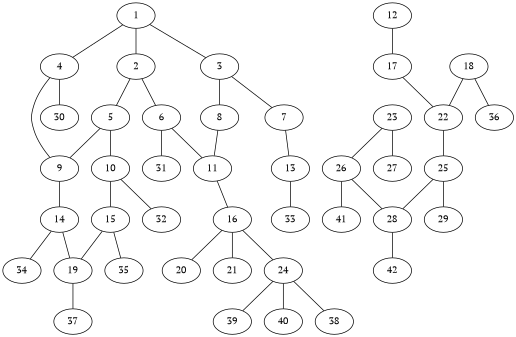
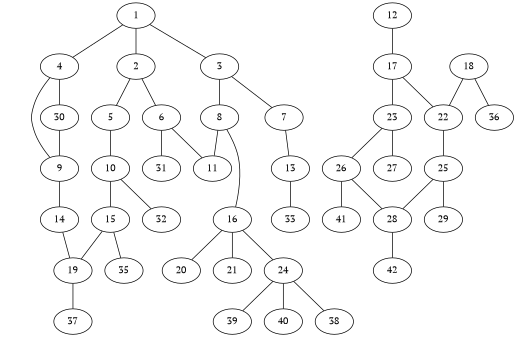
edge "17" -- "23": added
edge "5" -- "9": now "30" -- "9"
edge "11" -- "16": now "8" -- "16"
node "34": removed
